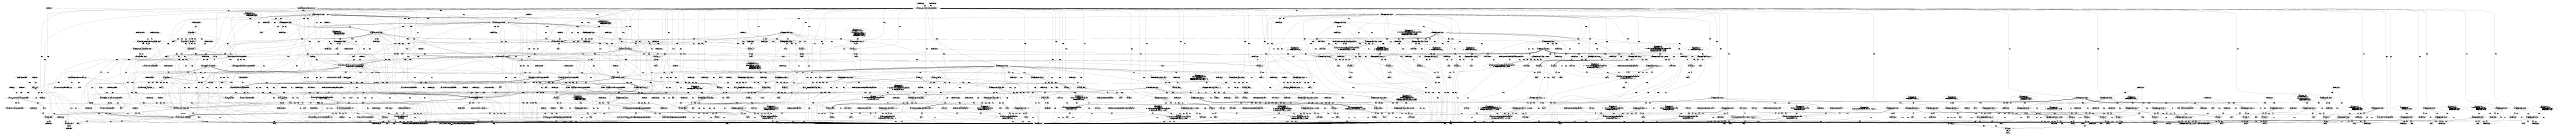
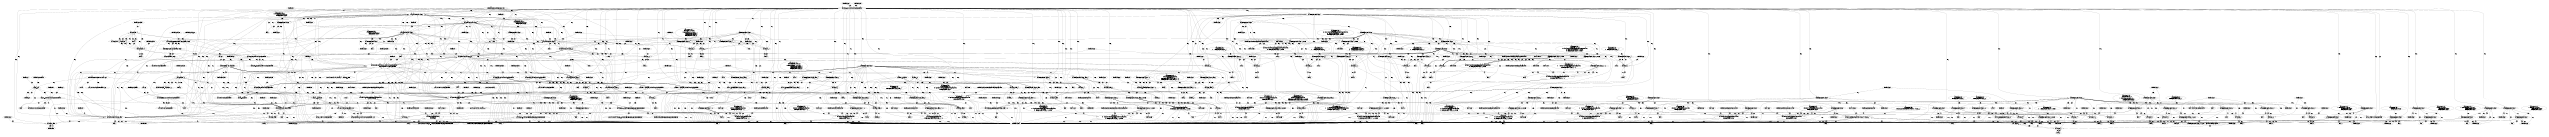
edge "(Call,lmp_obj_len % 4)" -> "(Call,lmp_obj_len < 4)": added, label "DDG:"
